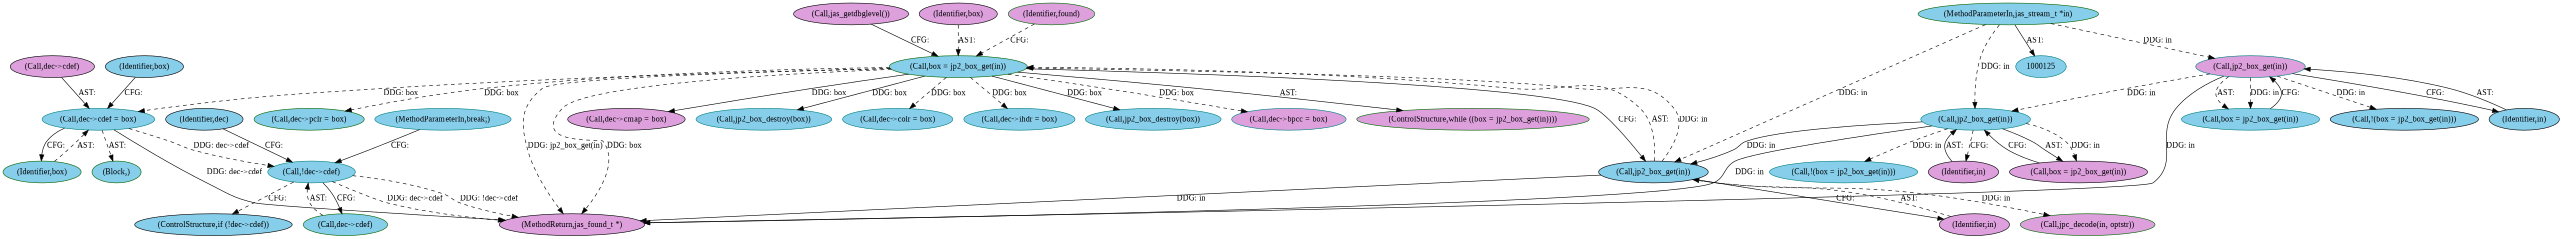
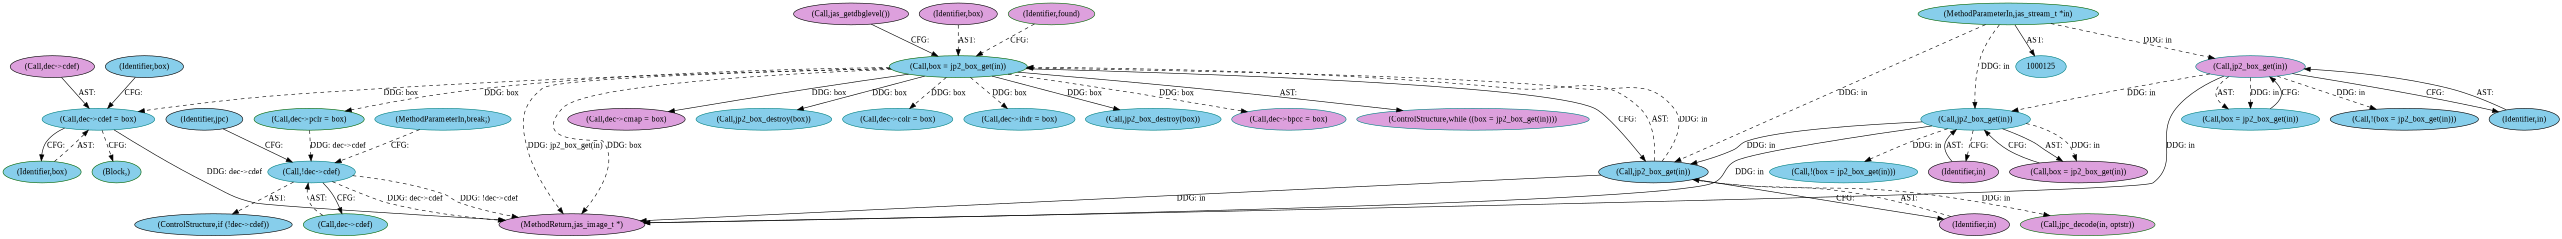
node "(Identifier,dec)": label "(Identifier,dec)" -> "(Identifier,jpc)"
node "(ControlStructure,while ((box = jp2_box_get(in))))": color darkgreen -> teal
edge "(MethodParameterIn,break;)" -> "(Call,!dec->cdef)": style solid -> dashed
edge "(Call,dec->cdef = box)" -> "(Block,)": label "AST: " -> "CFG: "
edge "(Call,dec->cdef = box)" -> "(Call,!dec->cdef)": now "(Call,dec->pclr = box)" -> "(Call,!dec->cdef)"
edge "(Call,!dec->cdef)" -> "(ControlStructure,if (!dec->cdef))": label "CFG: " -> "AST: "
node "(MethodReturn,jas_found_t *)": label "(MethodReturn,jas_found_t *)" -> "(MethodReturn,jas_image_t *)"
